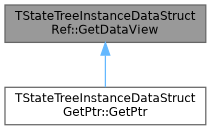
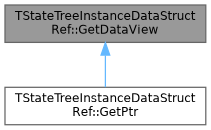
node "TStateTreeInstanceDataStruct GetPtr::GetPtr": label "TStateTreeInstanceDataStruct GetPtr::GetPtr" -> "TStateTreeInstanceDataStruct Ref::GetPtr"
